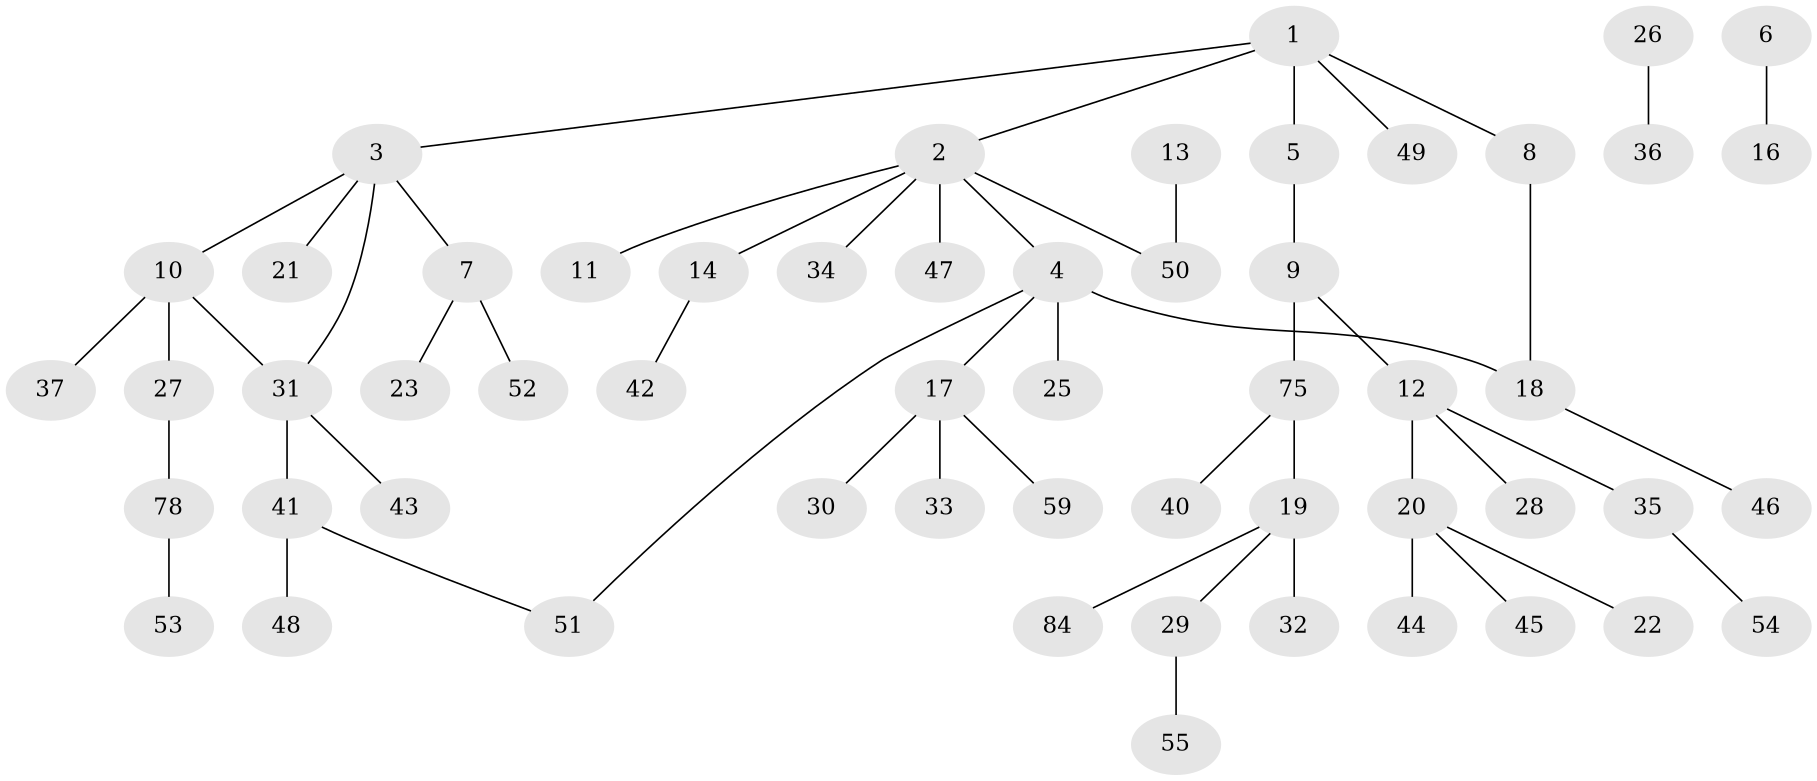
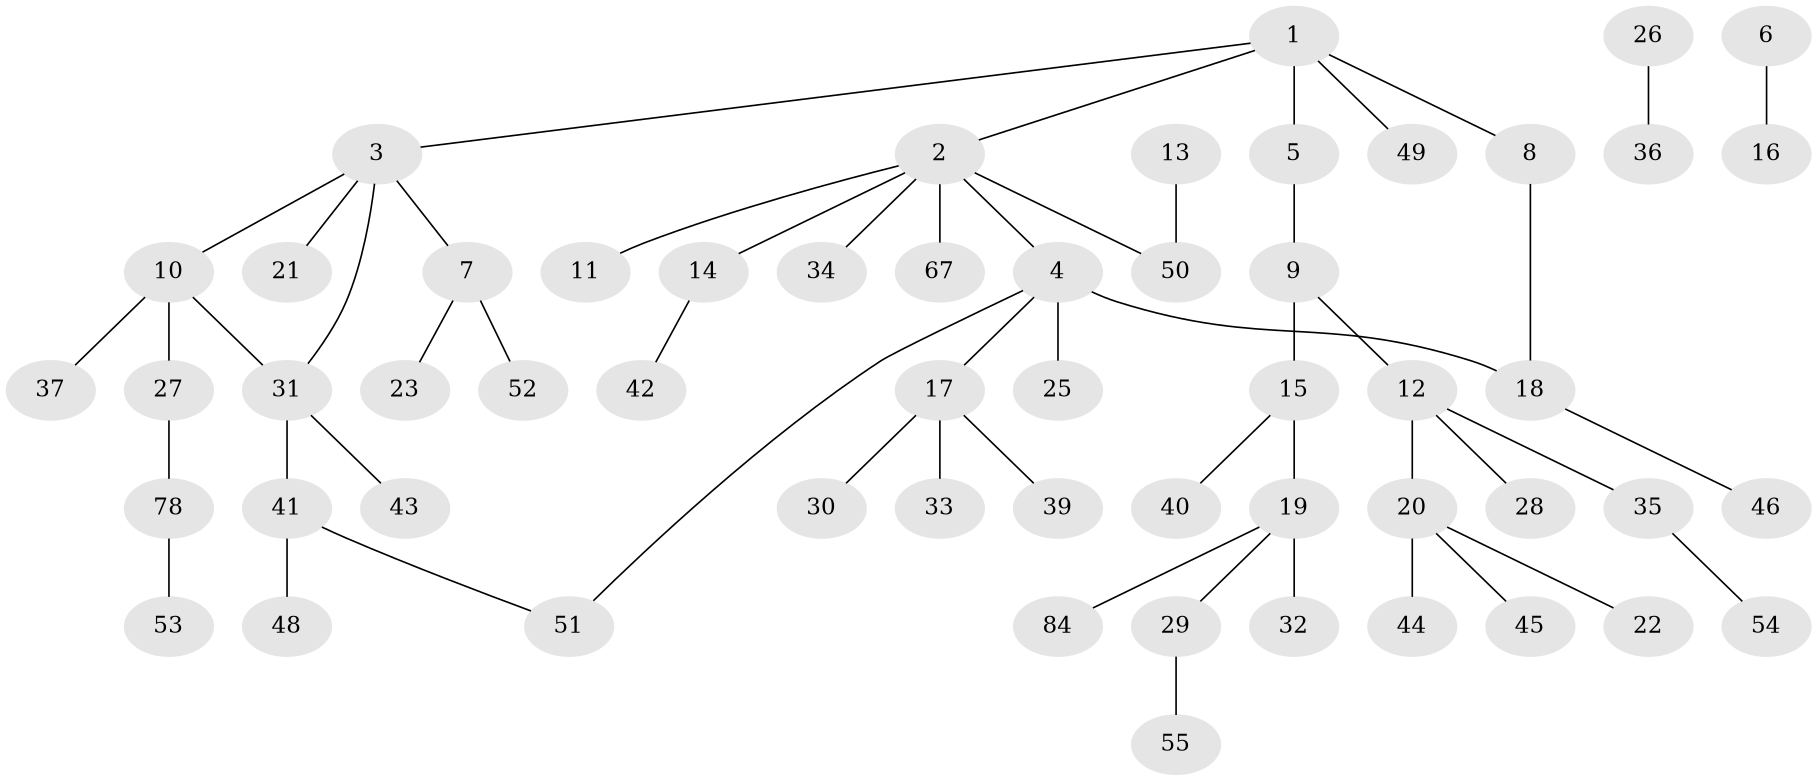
node "47": label "47" -> "67"
node "75": label "75" -> "15"
node "59": label "59" -> "39"
